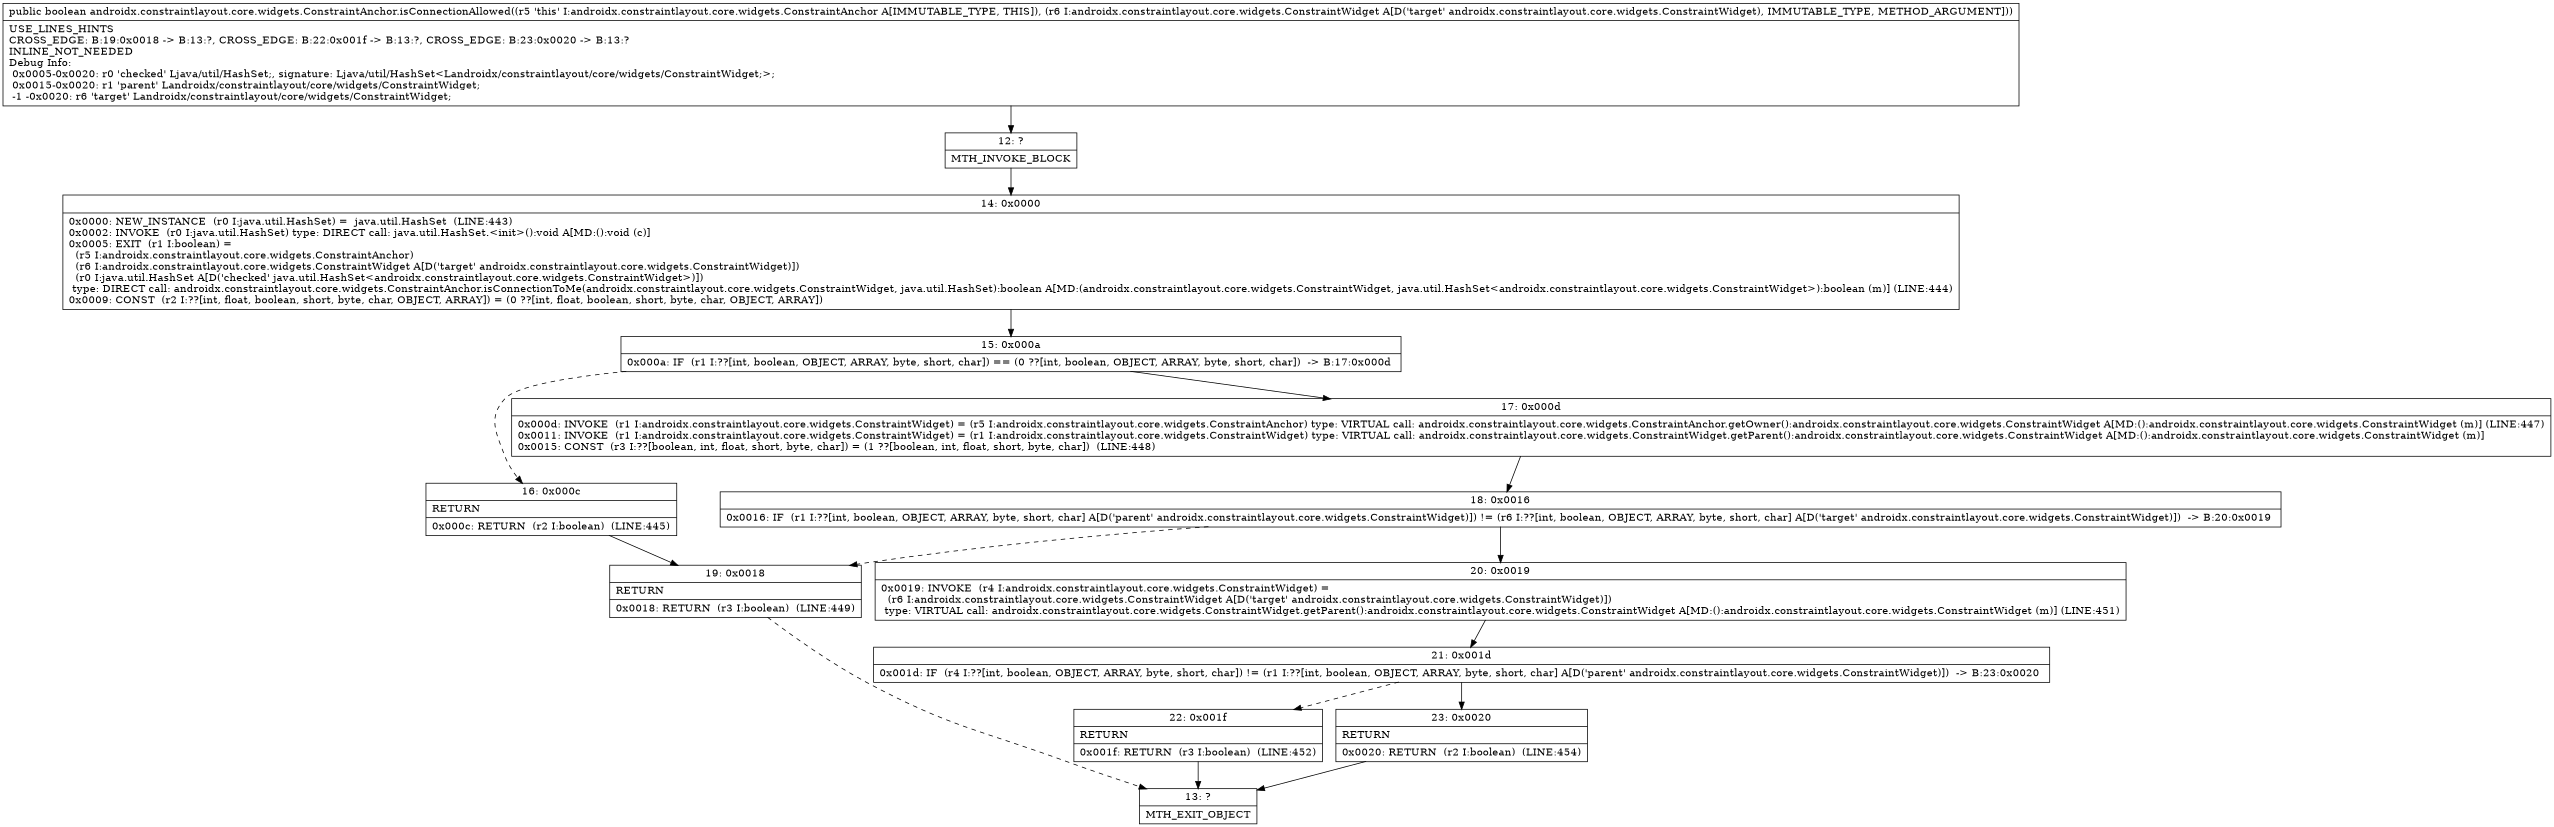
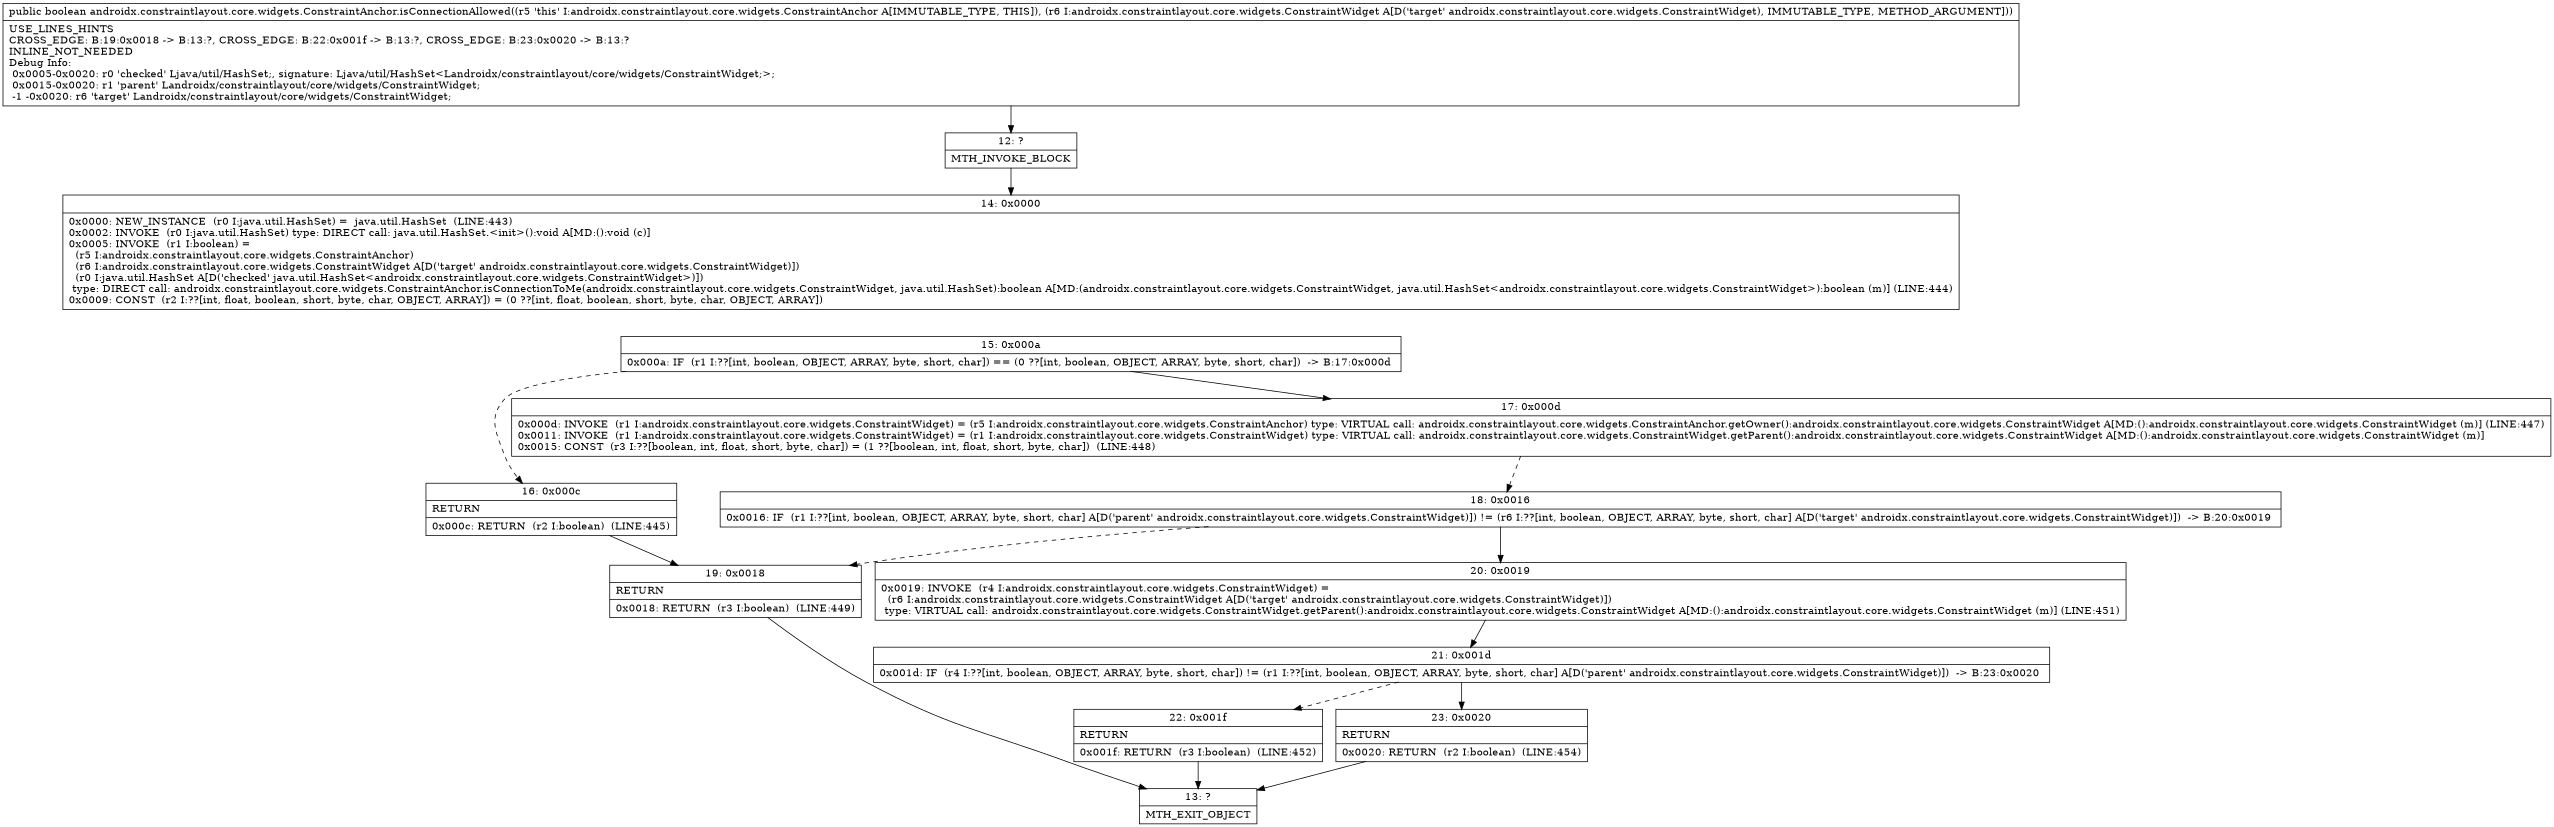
node "14: 0x0000": text "0x0005: EXIT  (r1 I:boolean) =" -> "0x0005: INVOKE  (r1 I:boolean) ="
edge "14: 0x0000" -> "15: 0x000a": removed
edge "17: 0x000d" -> "18: 0x0016": style solid -> dashed
edge "19: 0x0018" -> "13: ?": style dashed -> solid
